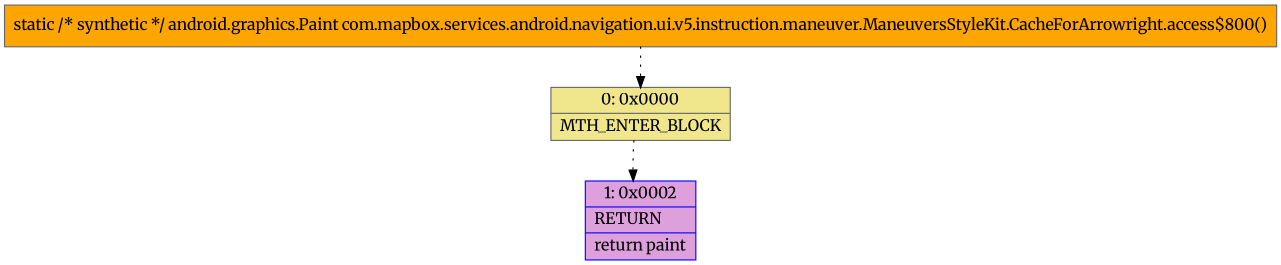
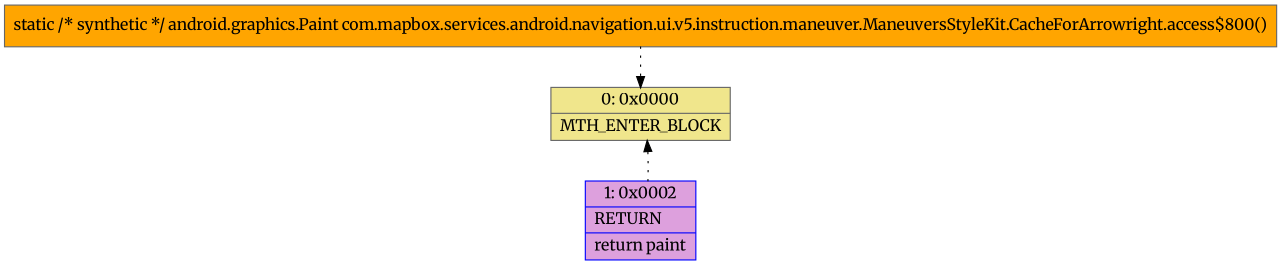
edge "0: 0x0000" -> "1: 0x0002": reversed
